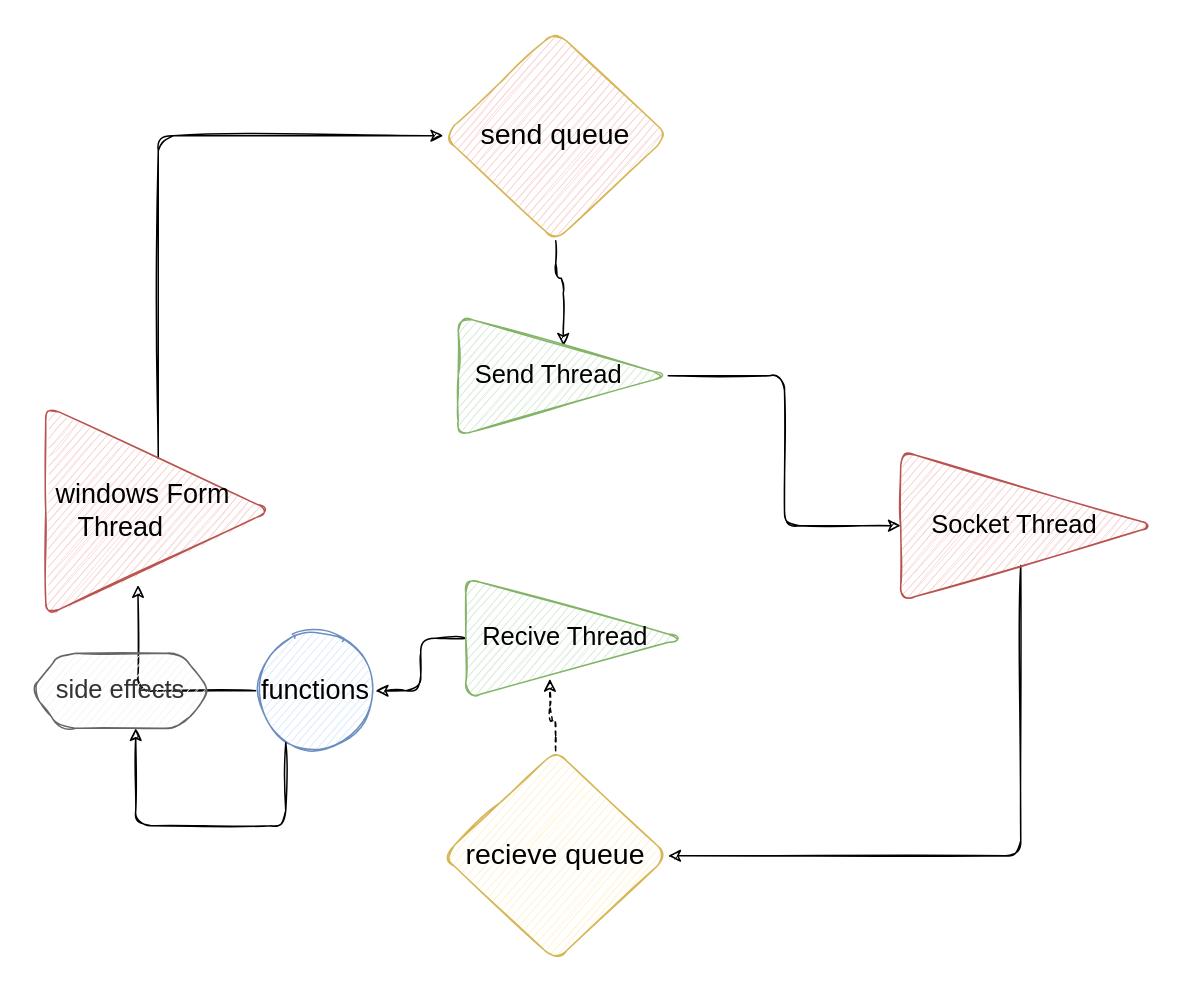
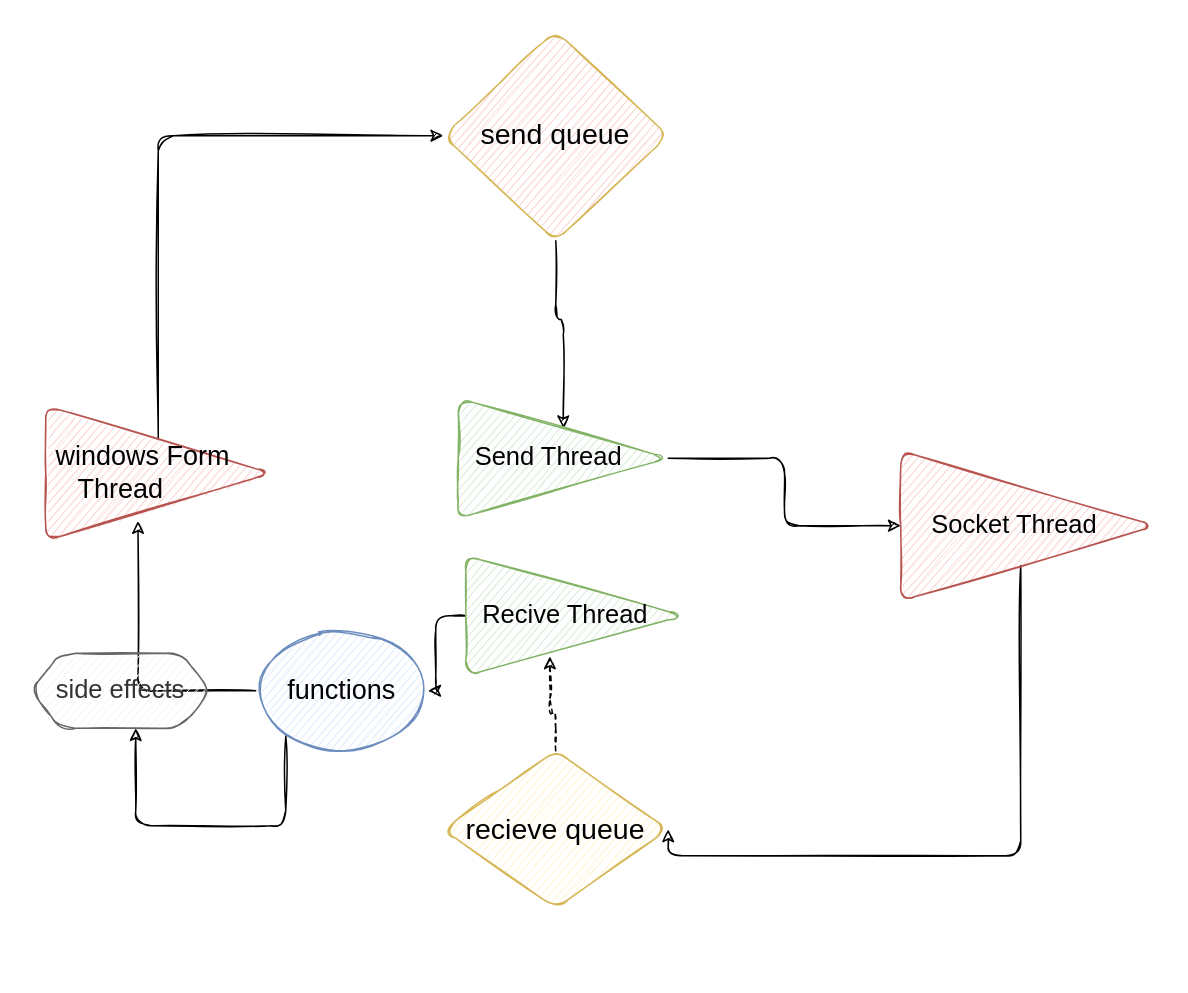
node "Send Thread": moved (563, 376) -> (563, 458)
node "windows Form Thread": size 225x210 -> 225x135
node "Recive Thread": moved (575, 638) -> (575, 616)
node "functions": size 120x120 -> 173x120
node "recieve queue": size 225x210 -> 225x158
